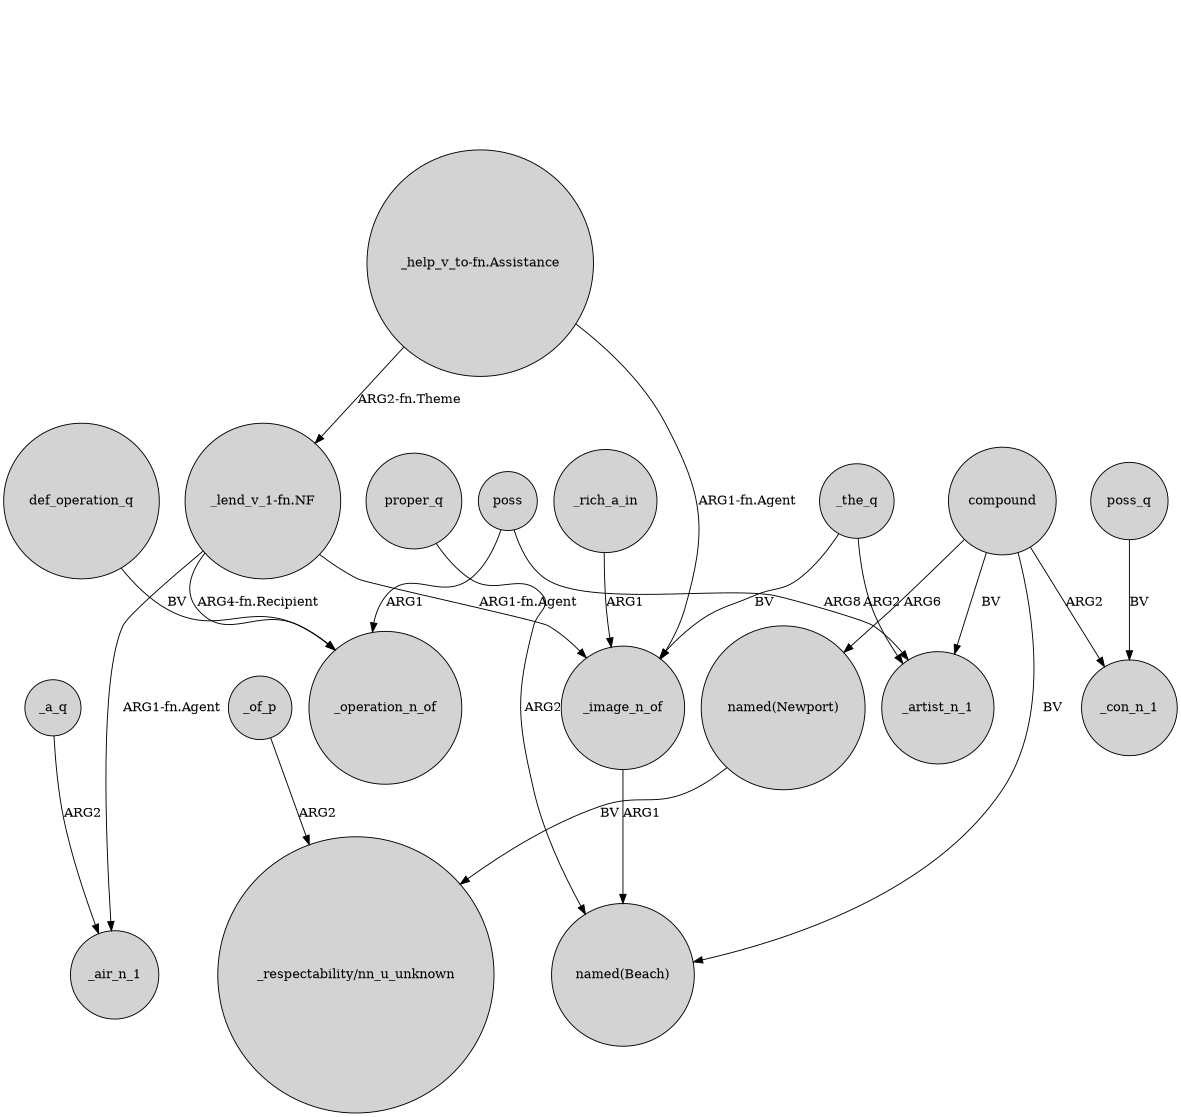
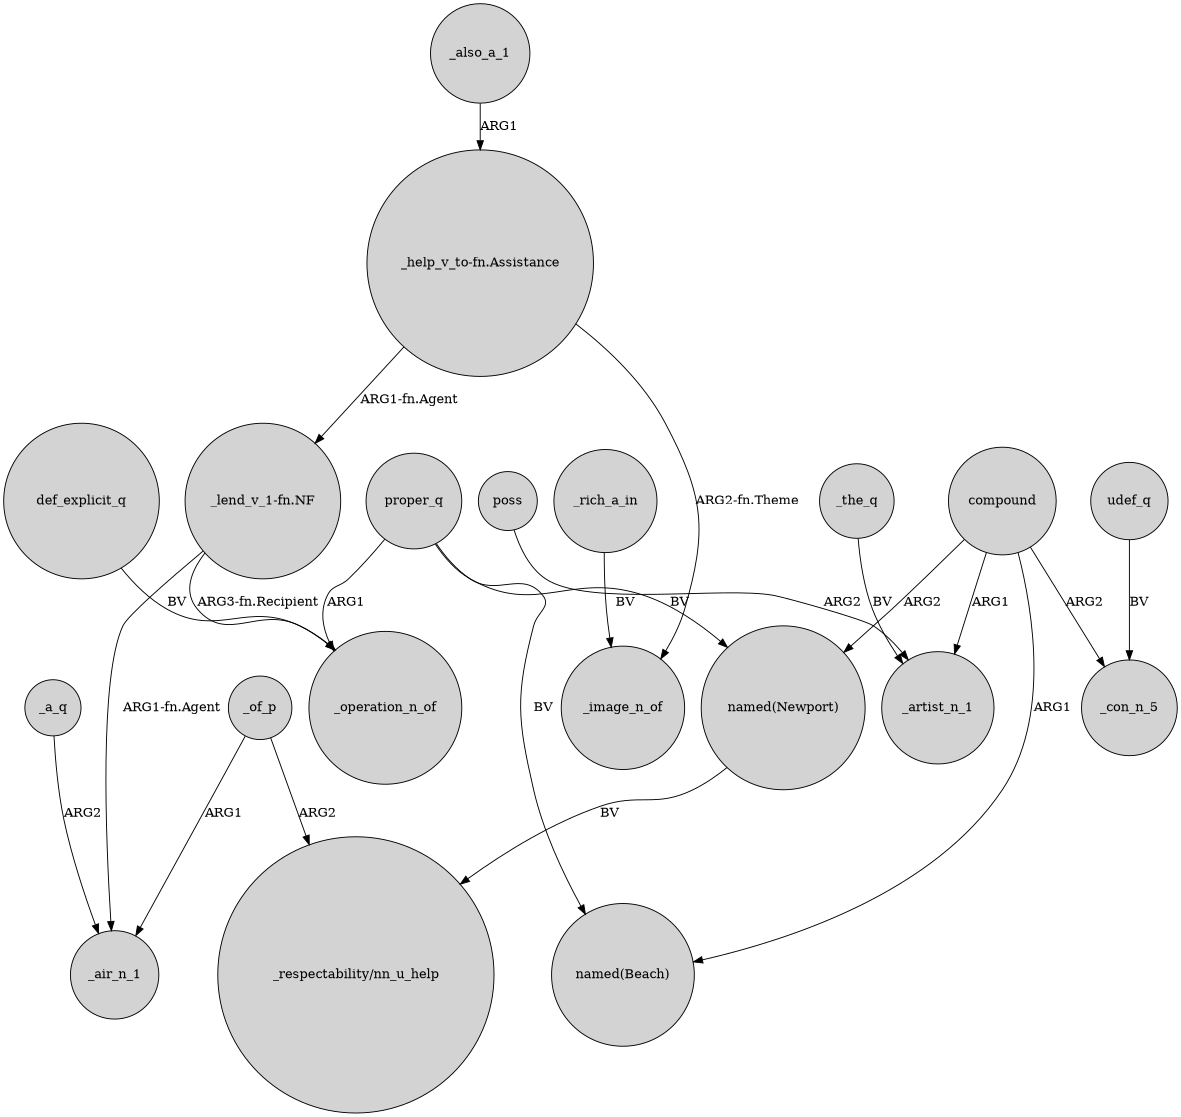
node "_also_a_1": added
edge "_help_v_to-fn.Assistance" -> "_lend_v_1-fn.NF": label "ARG2-fn.Theme" -> "ARG1-fn.Agent"
node "def_operation_q": label "def_operation_q" -> "def_explicit_q"
edge "_help_v_to-fn.Assistance" -> "_image_n_of": label "ARG1-fn.Agent" -> "ARG2-fn.Theme"
node "poss_q": label "poss_q" -> "udef_q"
edge "poss" -> "_operation_n_of": now "proper_q" -> "_operation_n_of"
edge "proper_q" -> "named(Newport)": added, label "BV"
edge "_the_q" -> "_image_n_of": removed, label "BV"
edge "_lend_v_1-fn.NF" -> "_operation_n_of": label "ARG4-fn.Recipient" -> "ARG3-fn.Recipient"
edge "_lend_v_1-fn.NF" -> "_image_n_of": removed, label "ARG1-fn.Agent"
edge "_rich_a_in" -> "_image_n_of": label "ARG1" -> "BV"
edge "poss" -> "_artist_n_1": label "ARG8" -> "ARG2"
edge "_the_q" -> "_artist_n_1": label "ARG2" -> "BV"
edge "compound" -> "named(Newport)": label "ARG6" -> "ARG2"
edge "compound" -> "_artist_n_1": label "BV" -> "ARG1"
edge "proper_q" -> "named(Beach)": label "ARG2" -> "BV"
edge "compound" -> "named(Beach)": label "BV" -> "ARG1"
node "_con_n_1": label "_con_n_1" -> "_con_n_5"
edge "_of_p" -> "_air_n_1": added, label "ARG1"
edge "_image_n_of" -> "named(Beach)": removed, label "ARG1"
node "_respectability/nn_u_unknown": label "_respectability/nn_u_unknown" -> "_respectability/nn_u_help"
